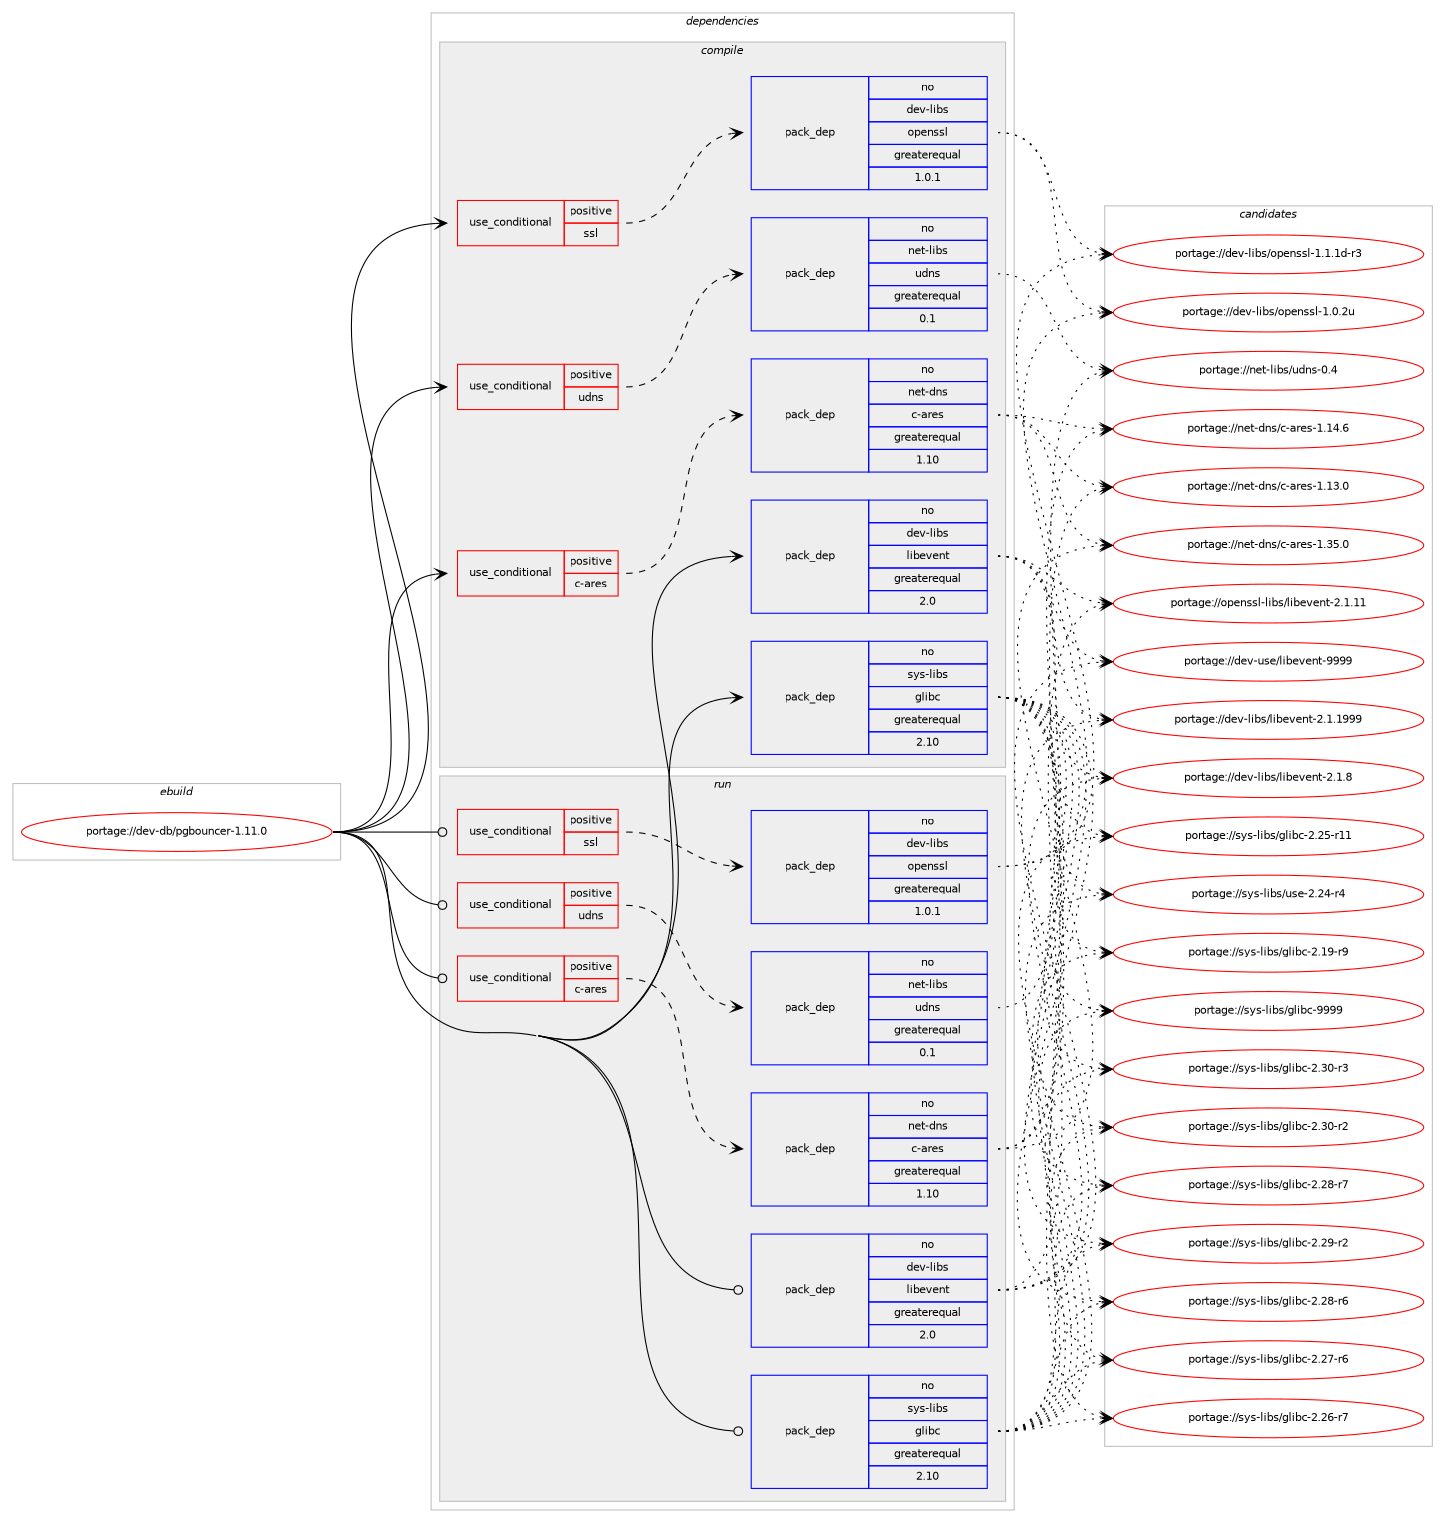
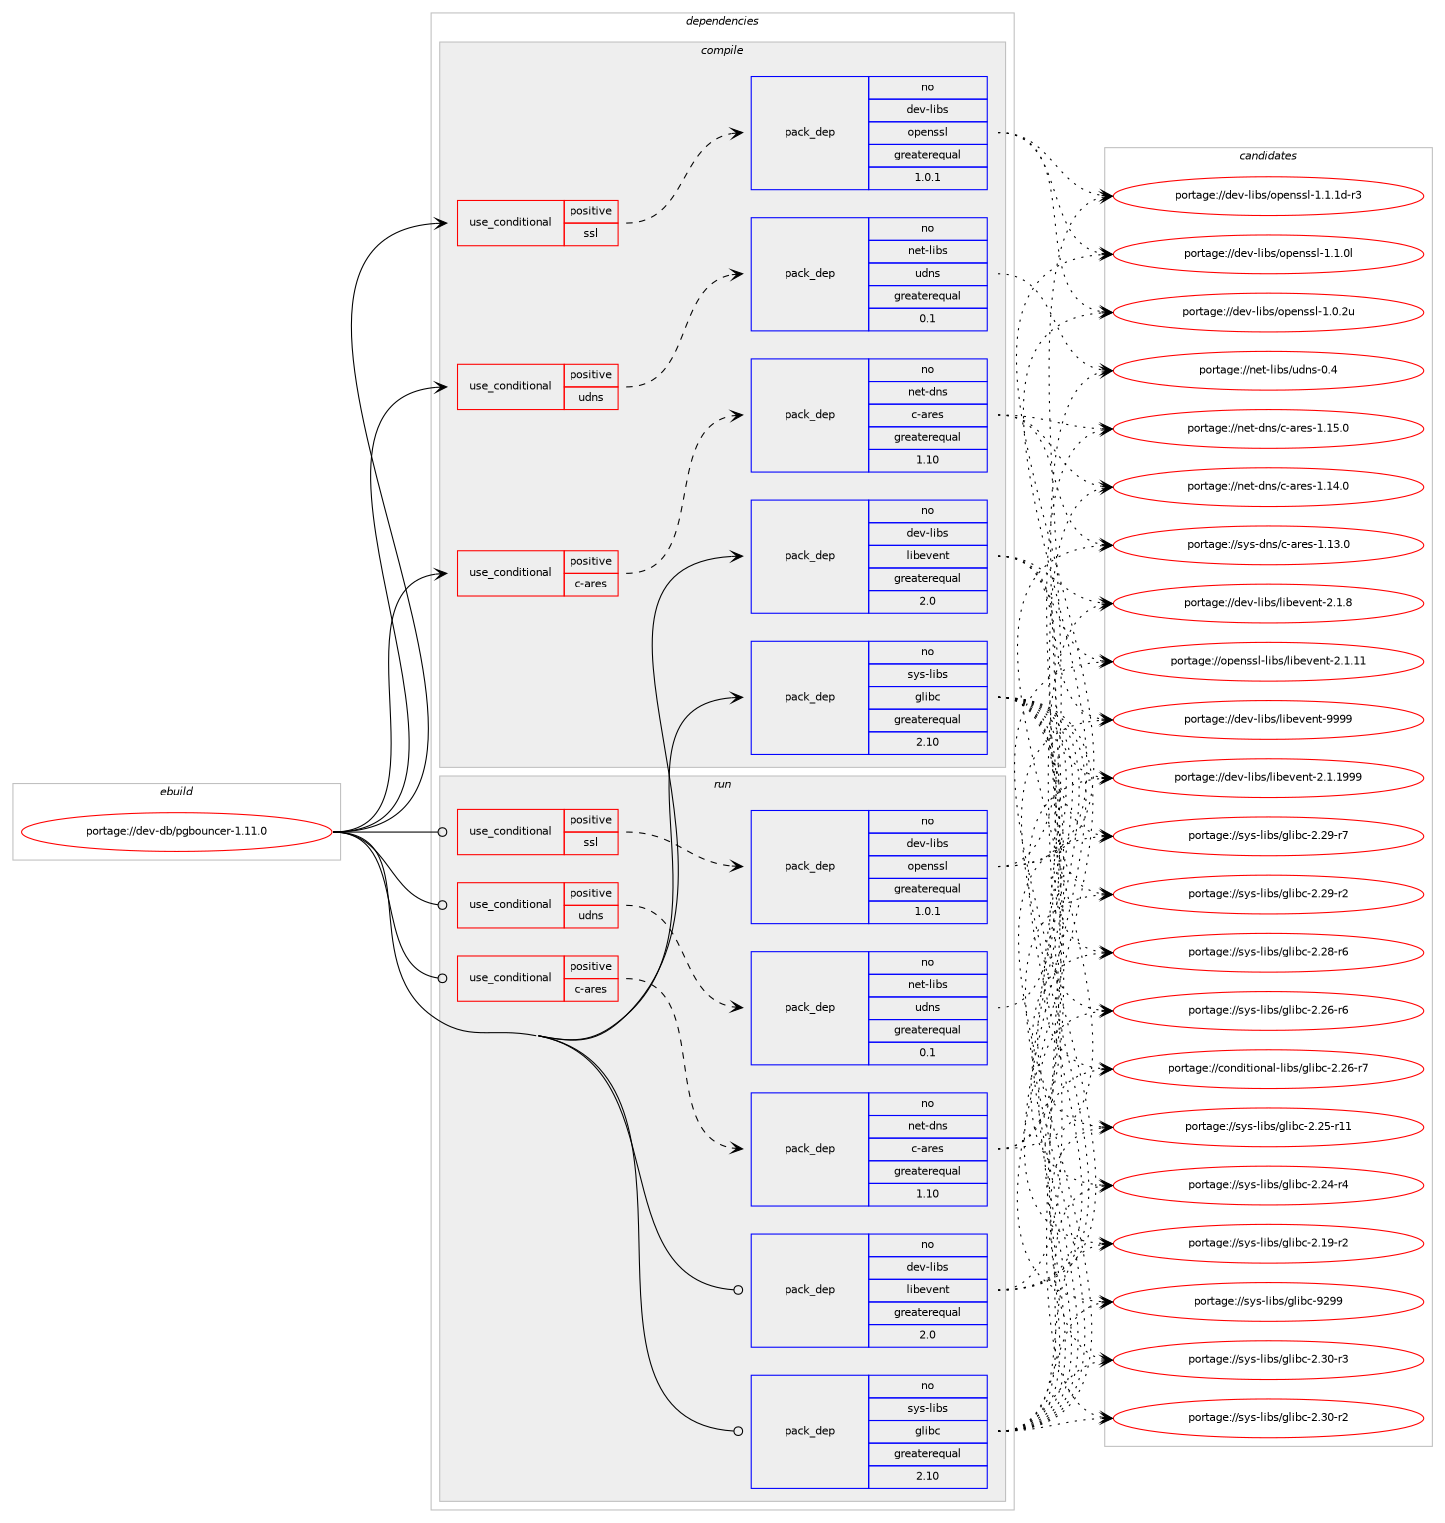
node "portage://dev-libs/openssl-1.1.0l": added
node "portage://net-dns/c-ares-1.14.6": label "portage://net-dns/c-ares-1.14.6" -> "portage://net-dns/c-ares-1.14.0"
node "portage://net-dns/c-ares-1.13.0": label "portage://net-dns/c-ares-1.13.0" -> "portage://sys-dns/c-ares-1.13.0"
node "portage://net-dns/c-ares-1.35.0": label "portage://net-dns/c-ares-1.35.0" -> "portage://net-dns/c-ares-1.15.0"
node "portage://dev-use/libevent-9999": label "portage://dev-use/libevent-9999" -> "portage://dev-libs/libevent-9999"
node "portage://sys-libs/use-2.24-r4": label "portage://sys-libs/use-2.24-r4" -> "portage://sys-libs/glibc-2.24-r4"
node "portage://sys-libs/glibc-2.19-r9": label "portage://sys-libs/glibc-2.19-r9" -> "portage://sys-libs/glibc-2.19-r2"
node "portage://sys-libs/glibc-9999": label "portage://sys-libs/glibc-9999" -> "portage://sys-libs/glibc-9299"
node "portage://sys-libs/glibc-2.28-r7": label "portage://sys-libs/glibc-2.28-r7" -> "portage://sys-libs/glibc-2.29-r7"
node "portage://sys-libs/glibc-2.27-r6": label "portage://sys-libs/glibc-2.27-r6" -> "portage://sys-libs/glibc-2.26-r6"
node "portage://sys-libs/glibc-2.26-r7": label "portage://sys-libs/glibc-2.26-r7" -> "portage://conditional-libs/glibc-2.26-r7"
